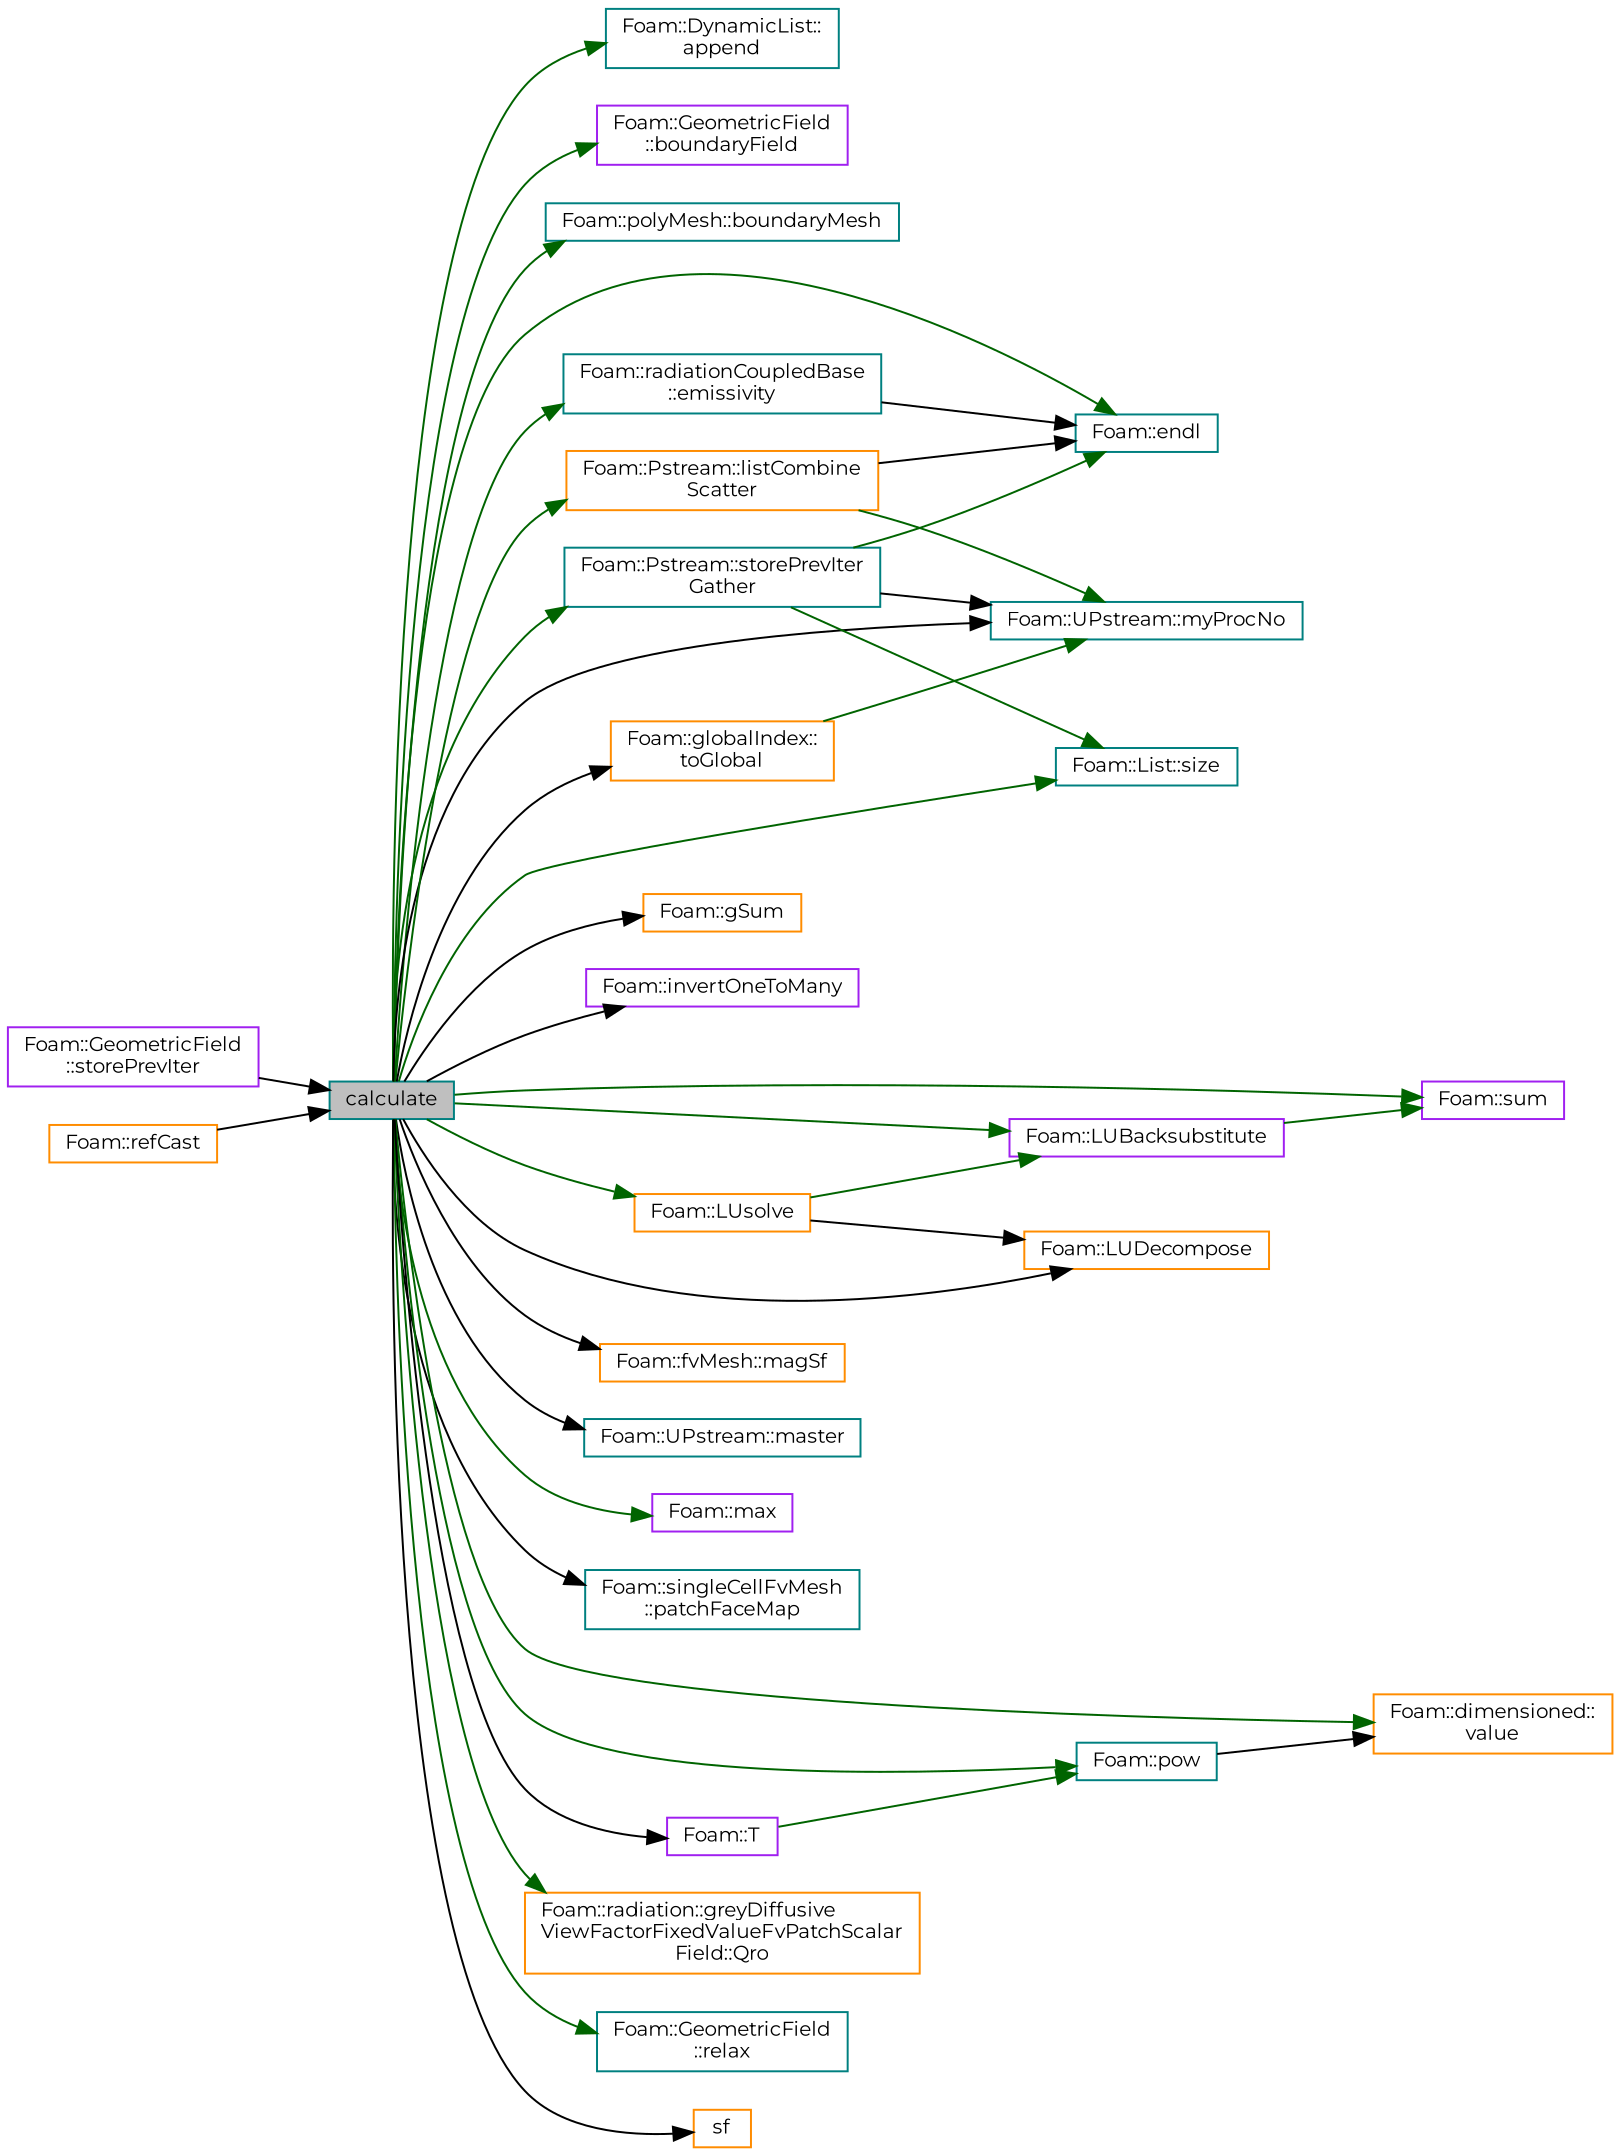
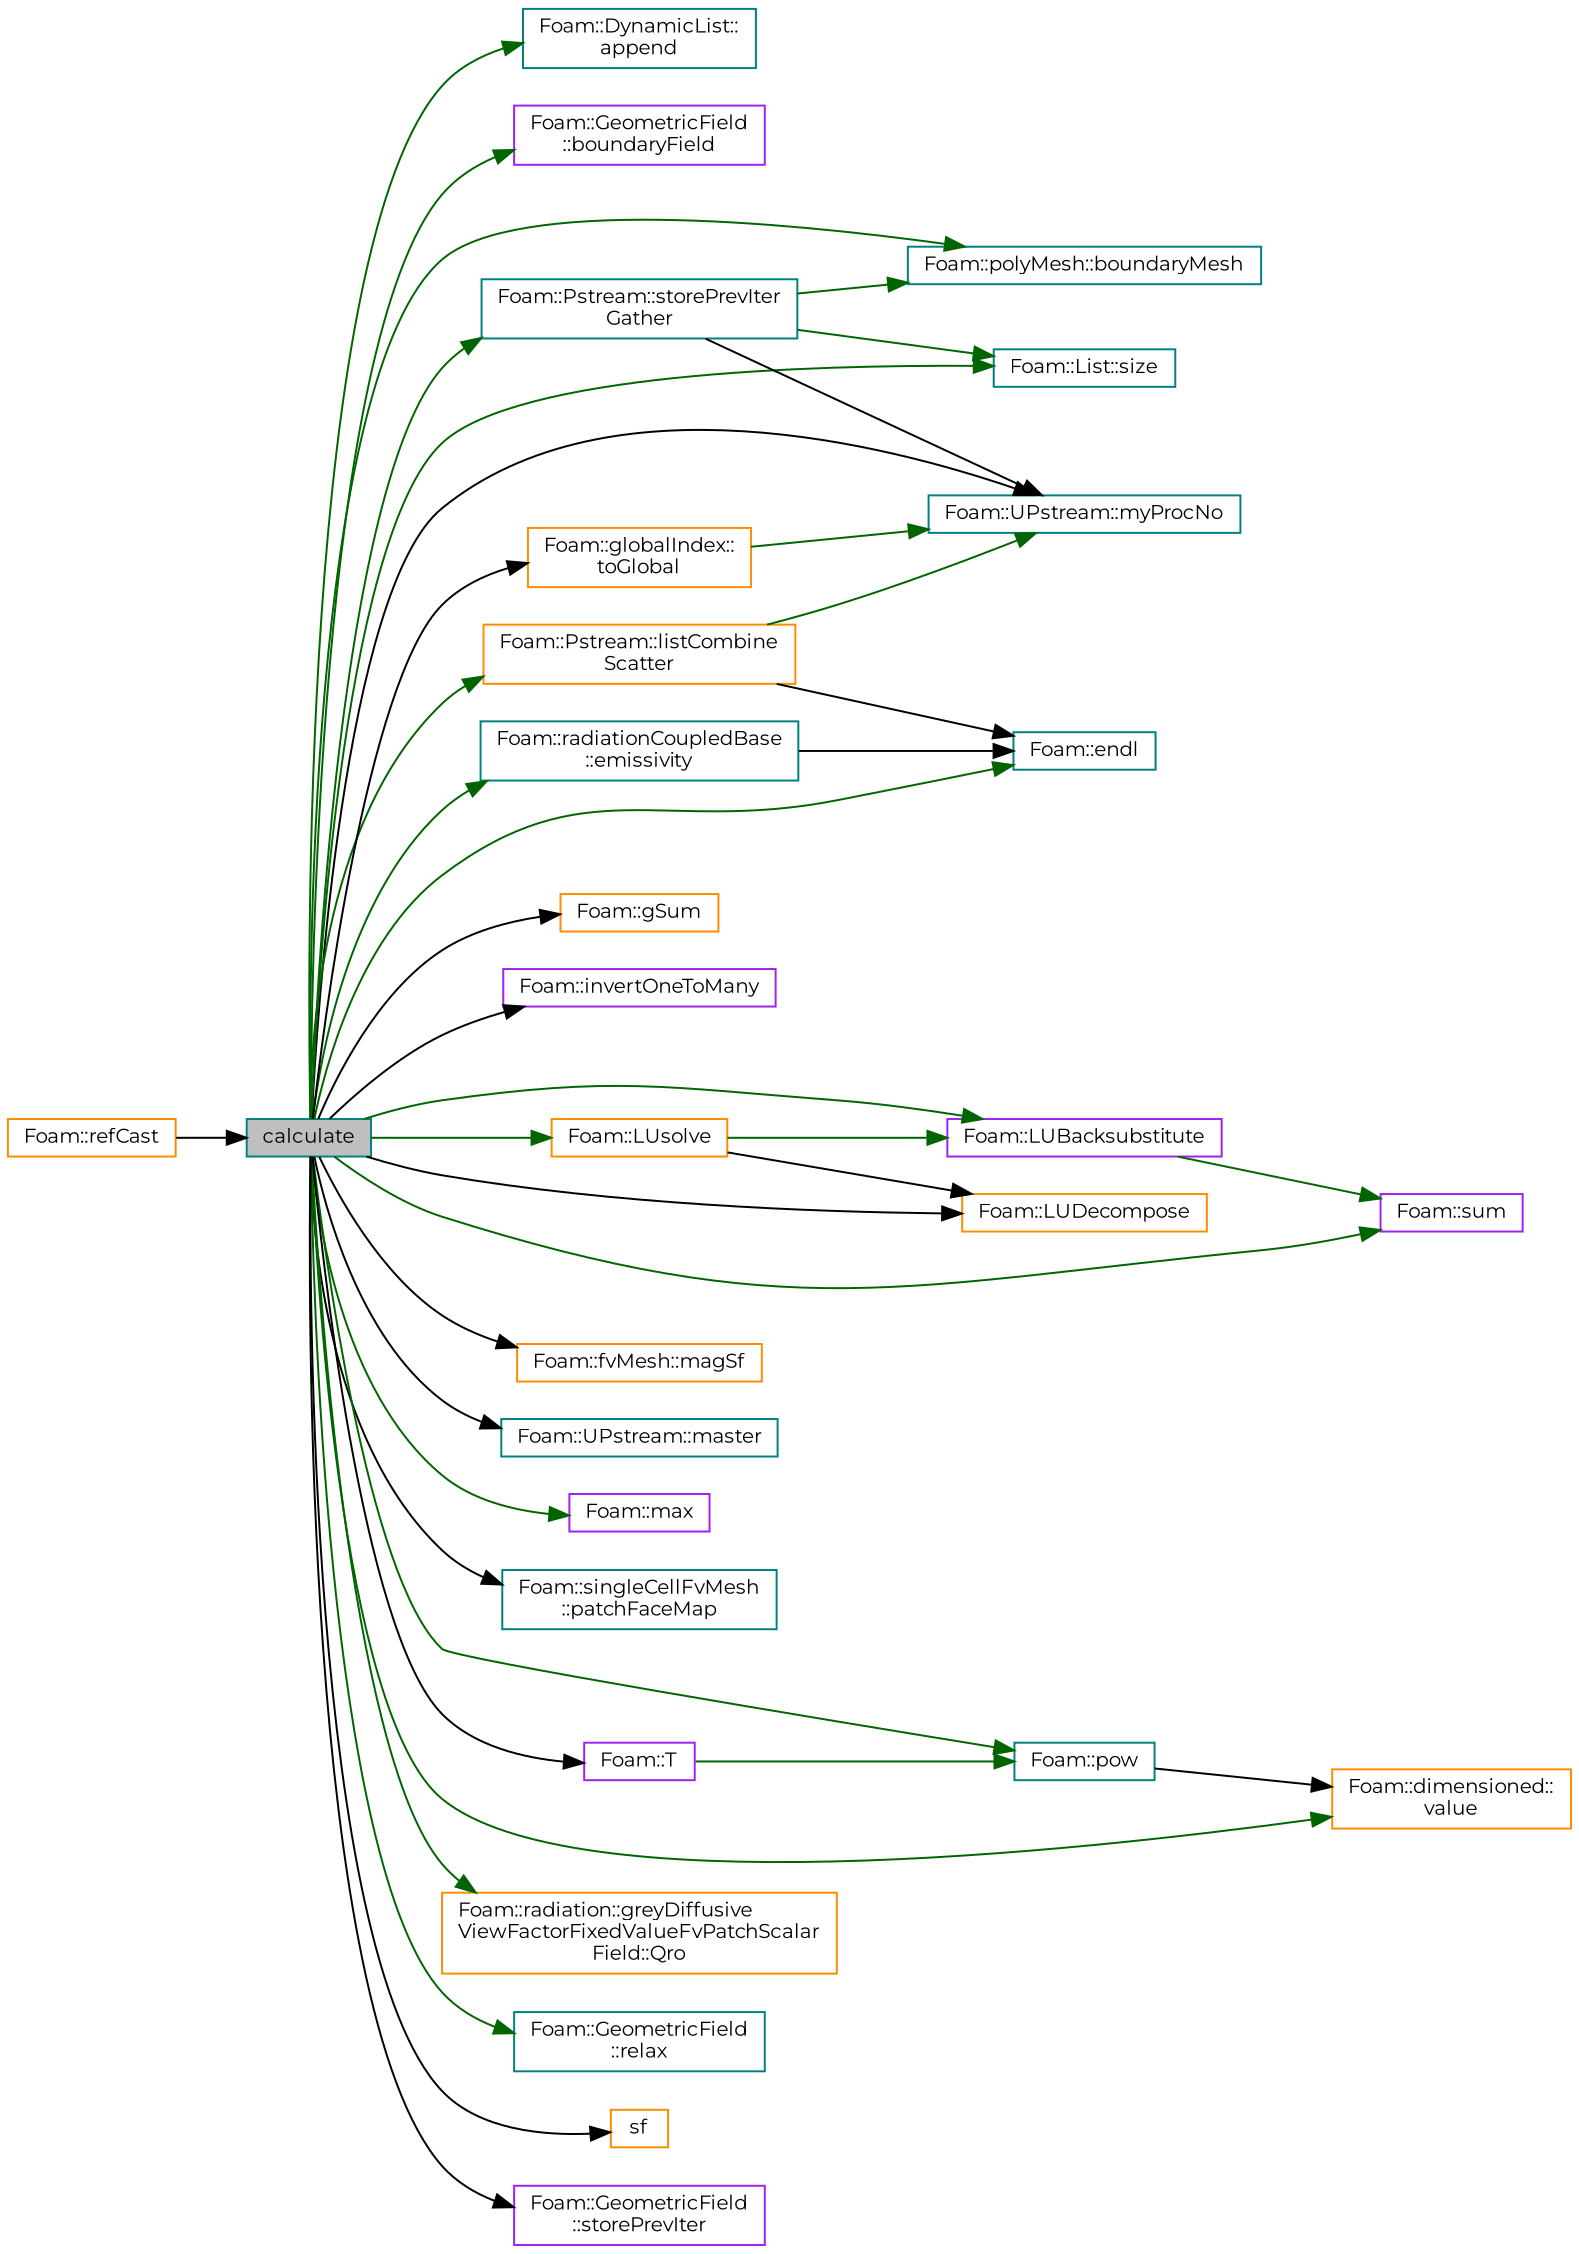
edge "Foam::Pstream::storePrevIter Gather" -> "Foam::endl": now "Foam::Pstream::storePrevIter Gather" -> "Foam::polyMesh::boundaryMesh"
edge "Foam::GeometricField ::storePrevIter" -> "calculate": reversed
